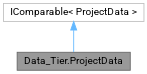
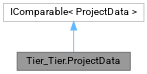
node "Data_Tier.ProjectData": label "Data_Tier.ProjectData" -> "Tier_Tier.ProjectData"
